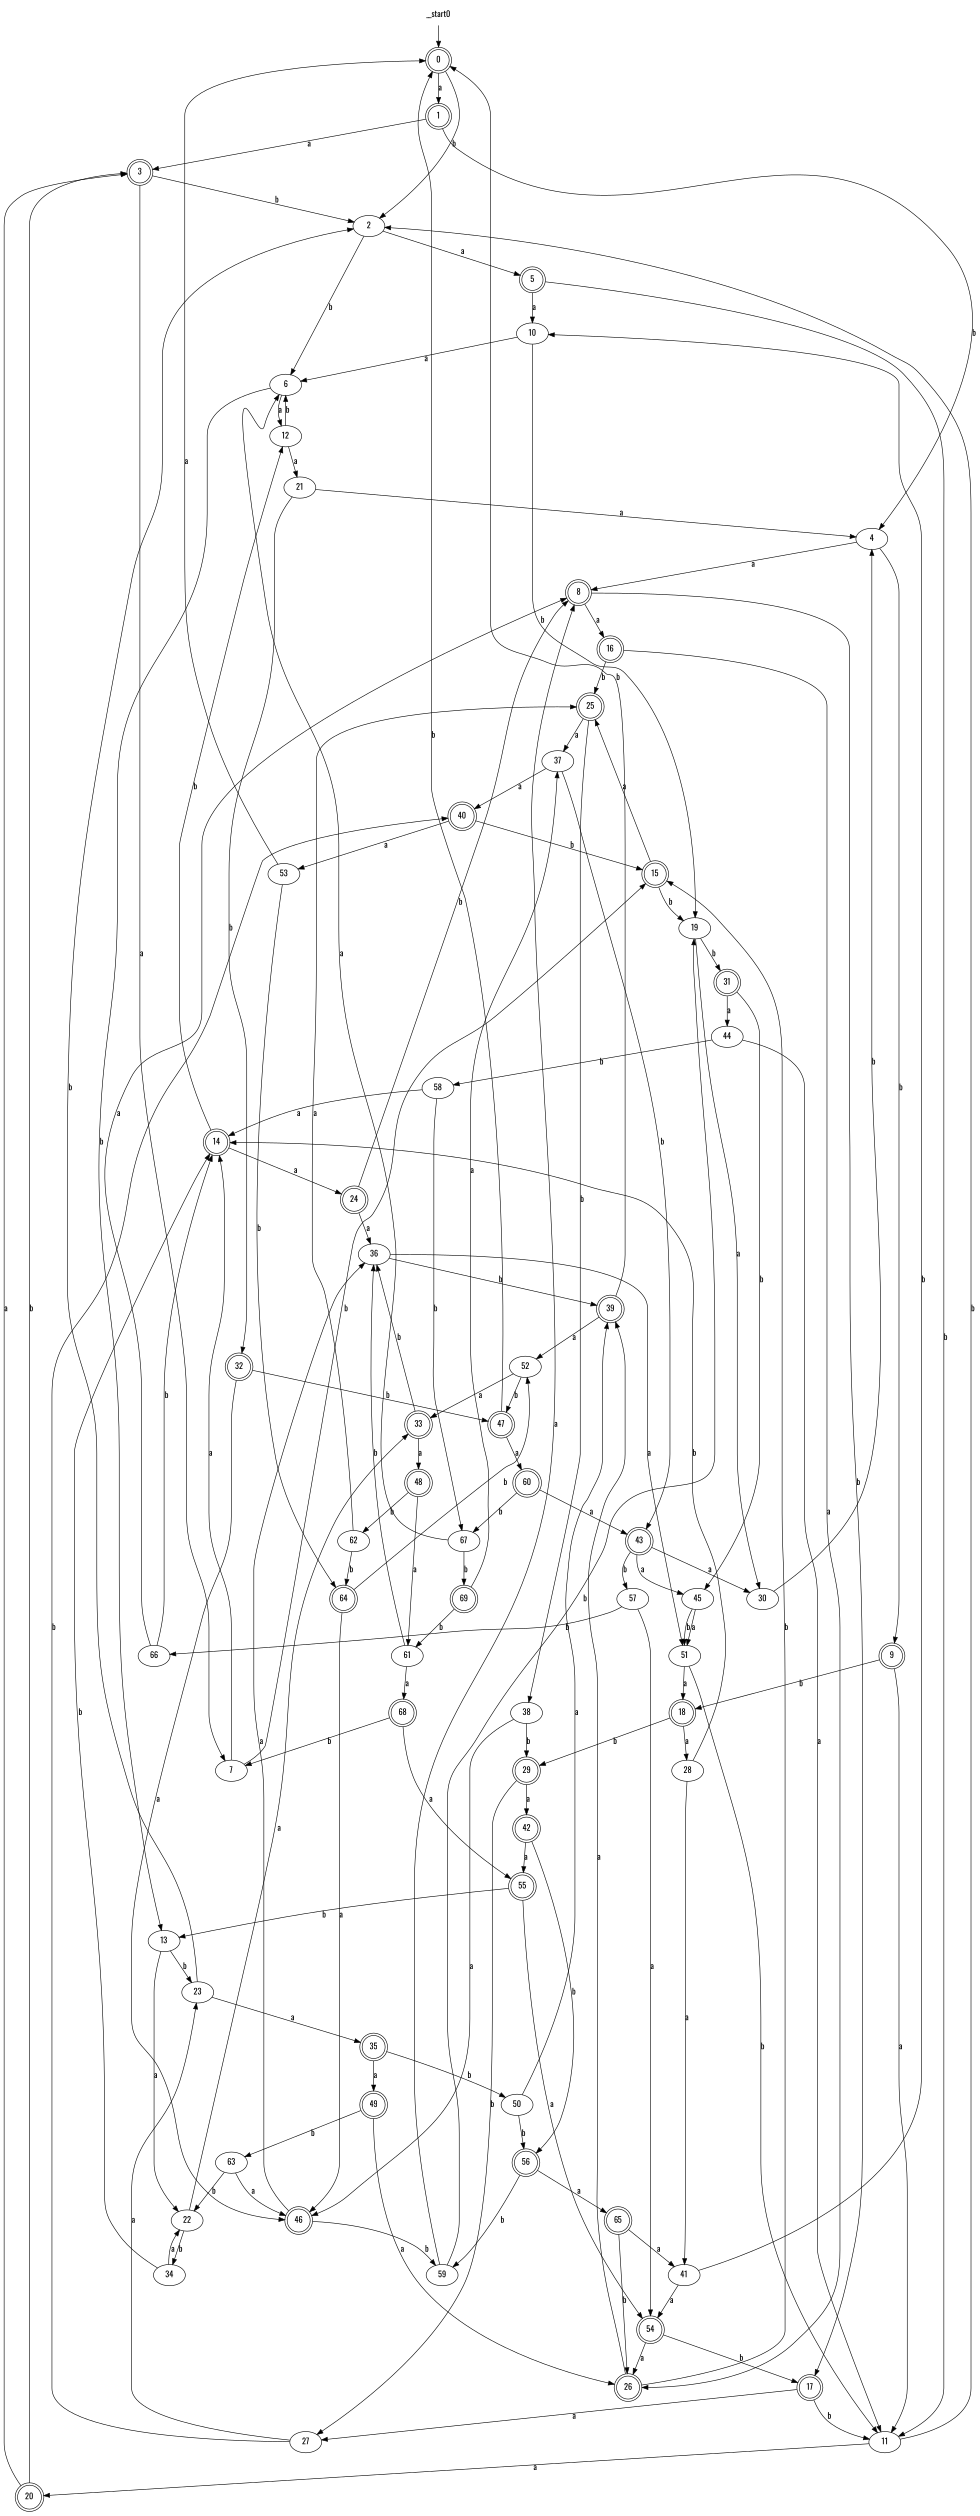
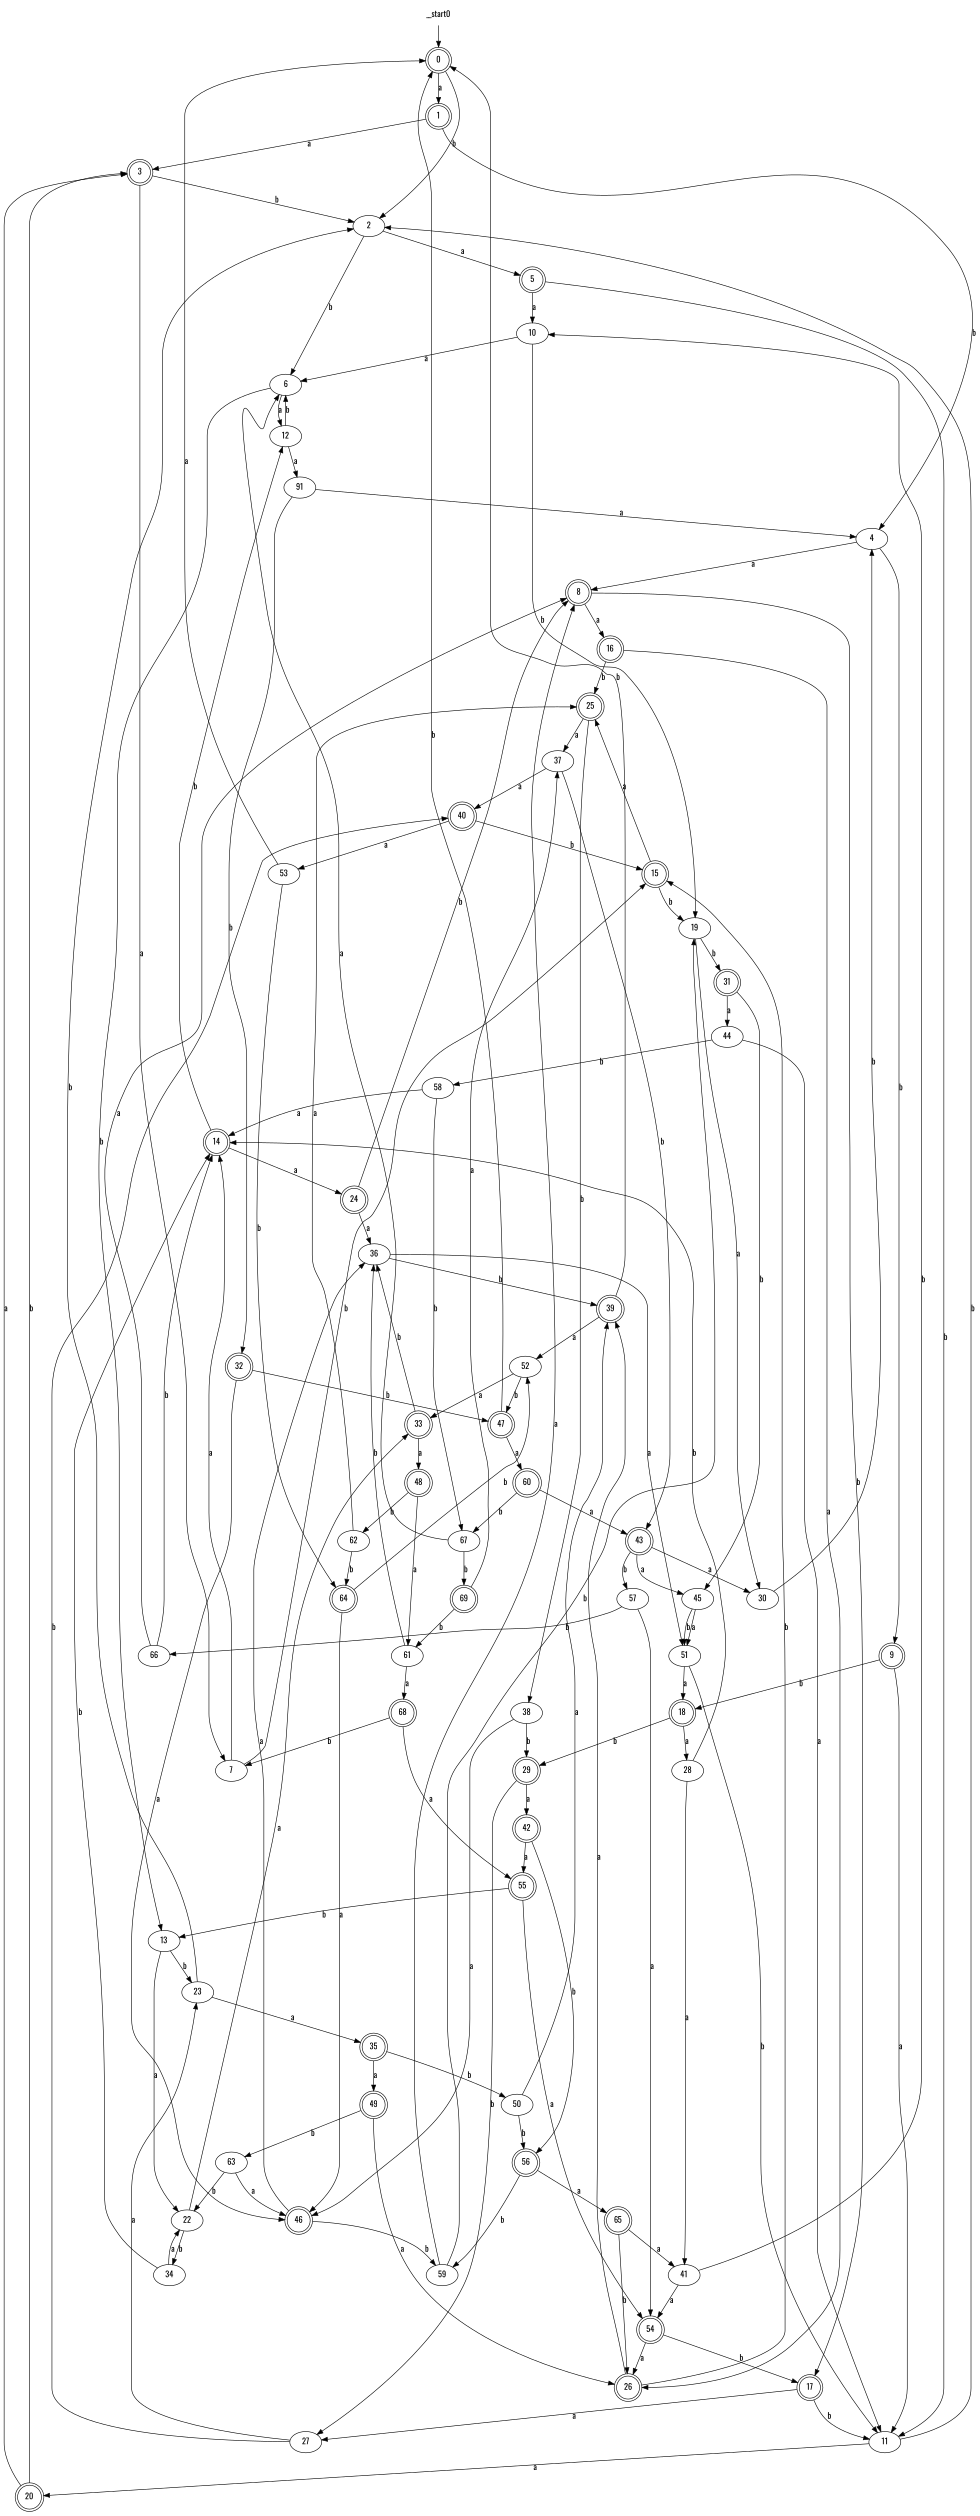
node "21": label "21" -> "91"
